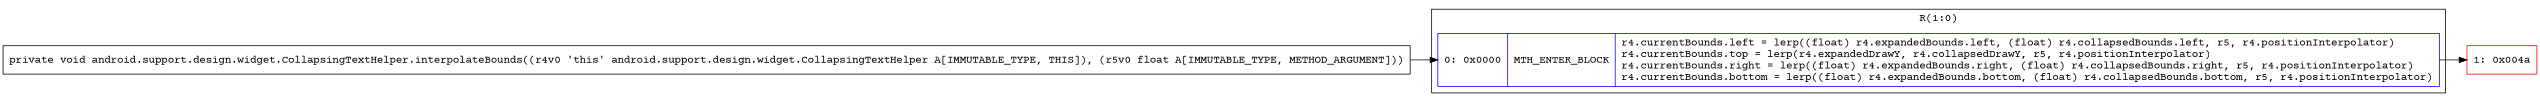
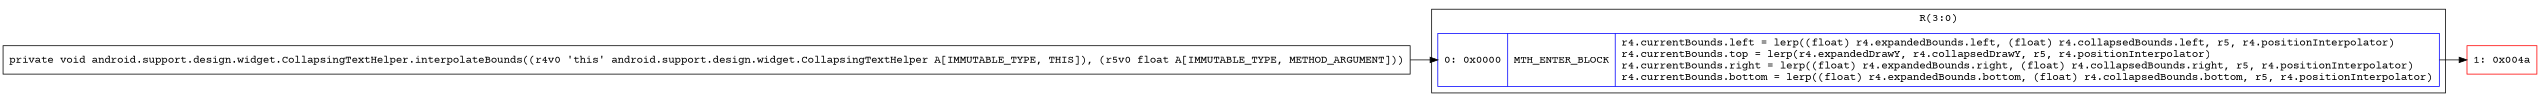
cluster "R(1:0)": label "R(1:0)" -> "R(3:0)"
